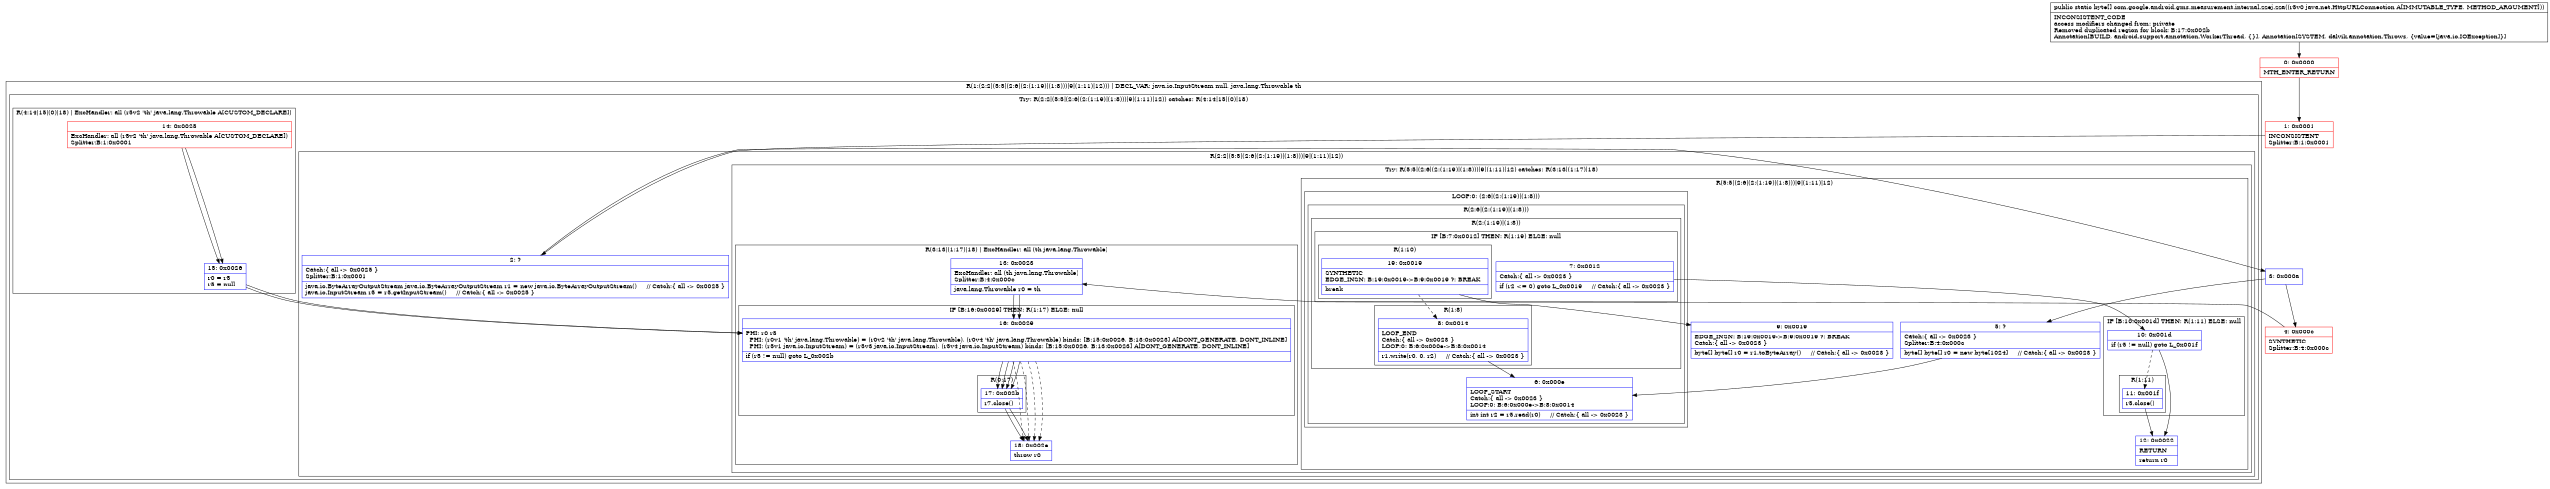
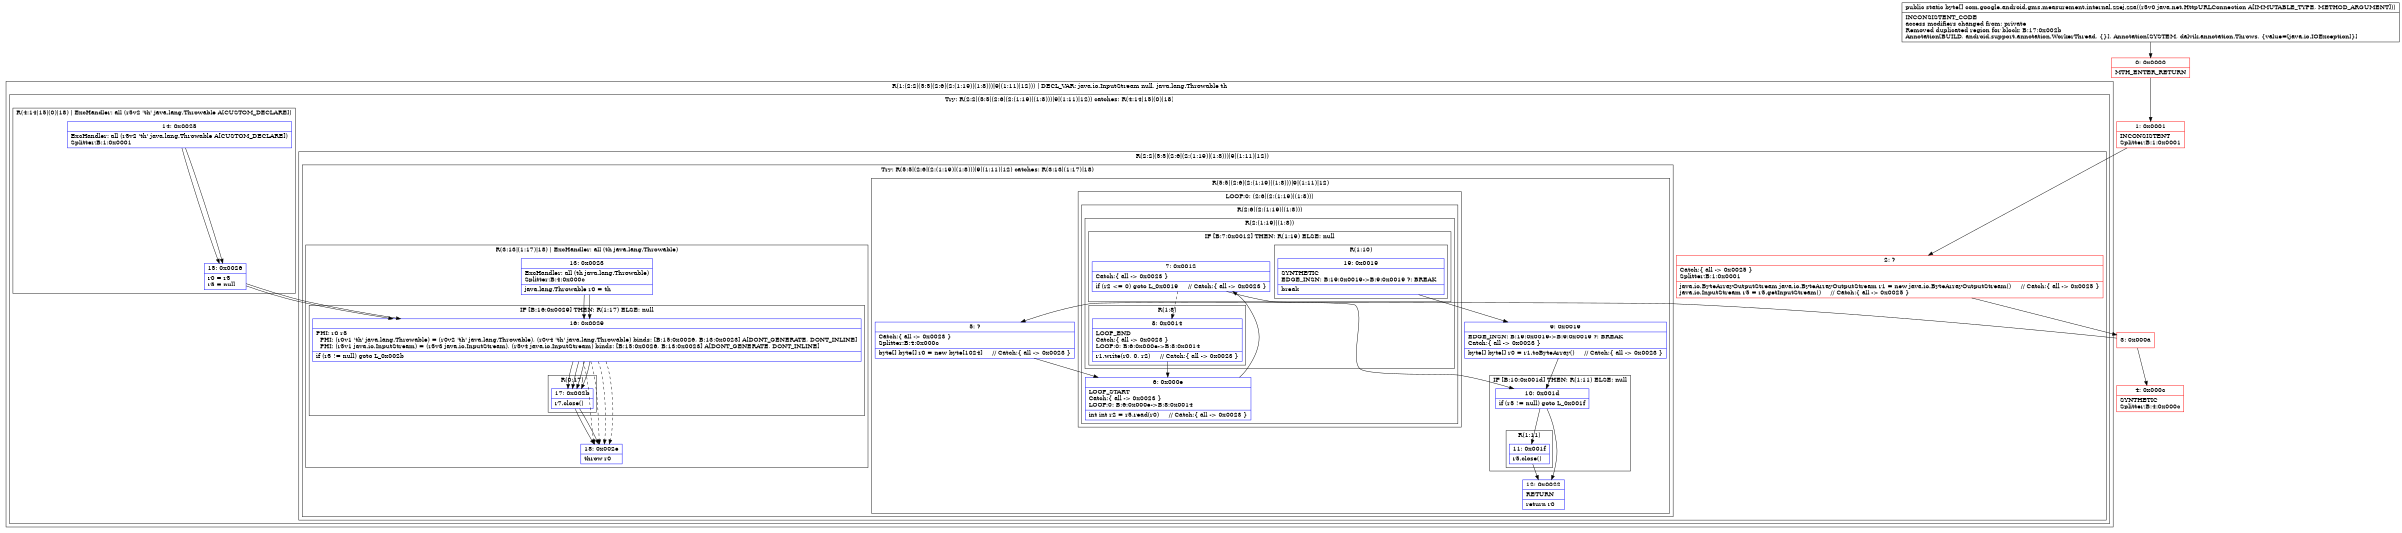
node "14: 0x0025": color red -> blue
node "2: ?": color blue -> red
node "3: 0x000a": color blue -> red
edge "4: 0x000c" -> "13: 0x0023": removed
edge "19: 0x0019" -> "8: 0x0014": now "7: 0x0012" -> "8: 0x0014"
edge "6: 0x000e" -> "7: 0x0012": added
edge "10: 0x001d" -> "11: 0x001f": style dashed -> solid
edge "9: 0x0019" -> "10: 0x001d": added
